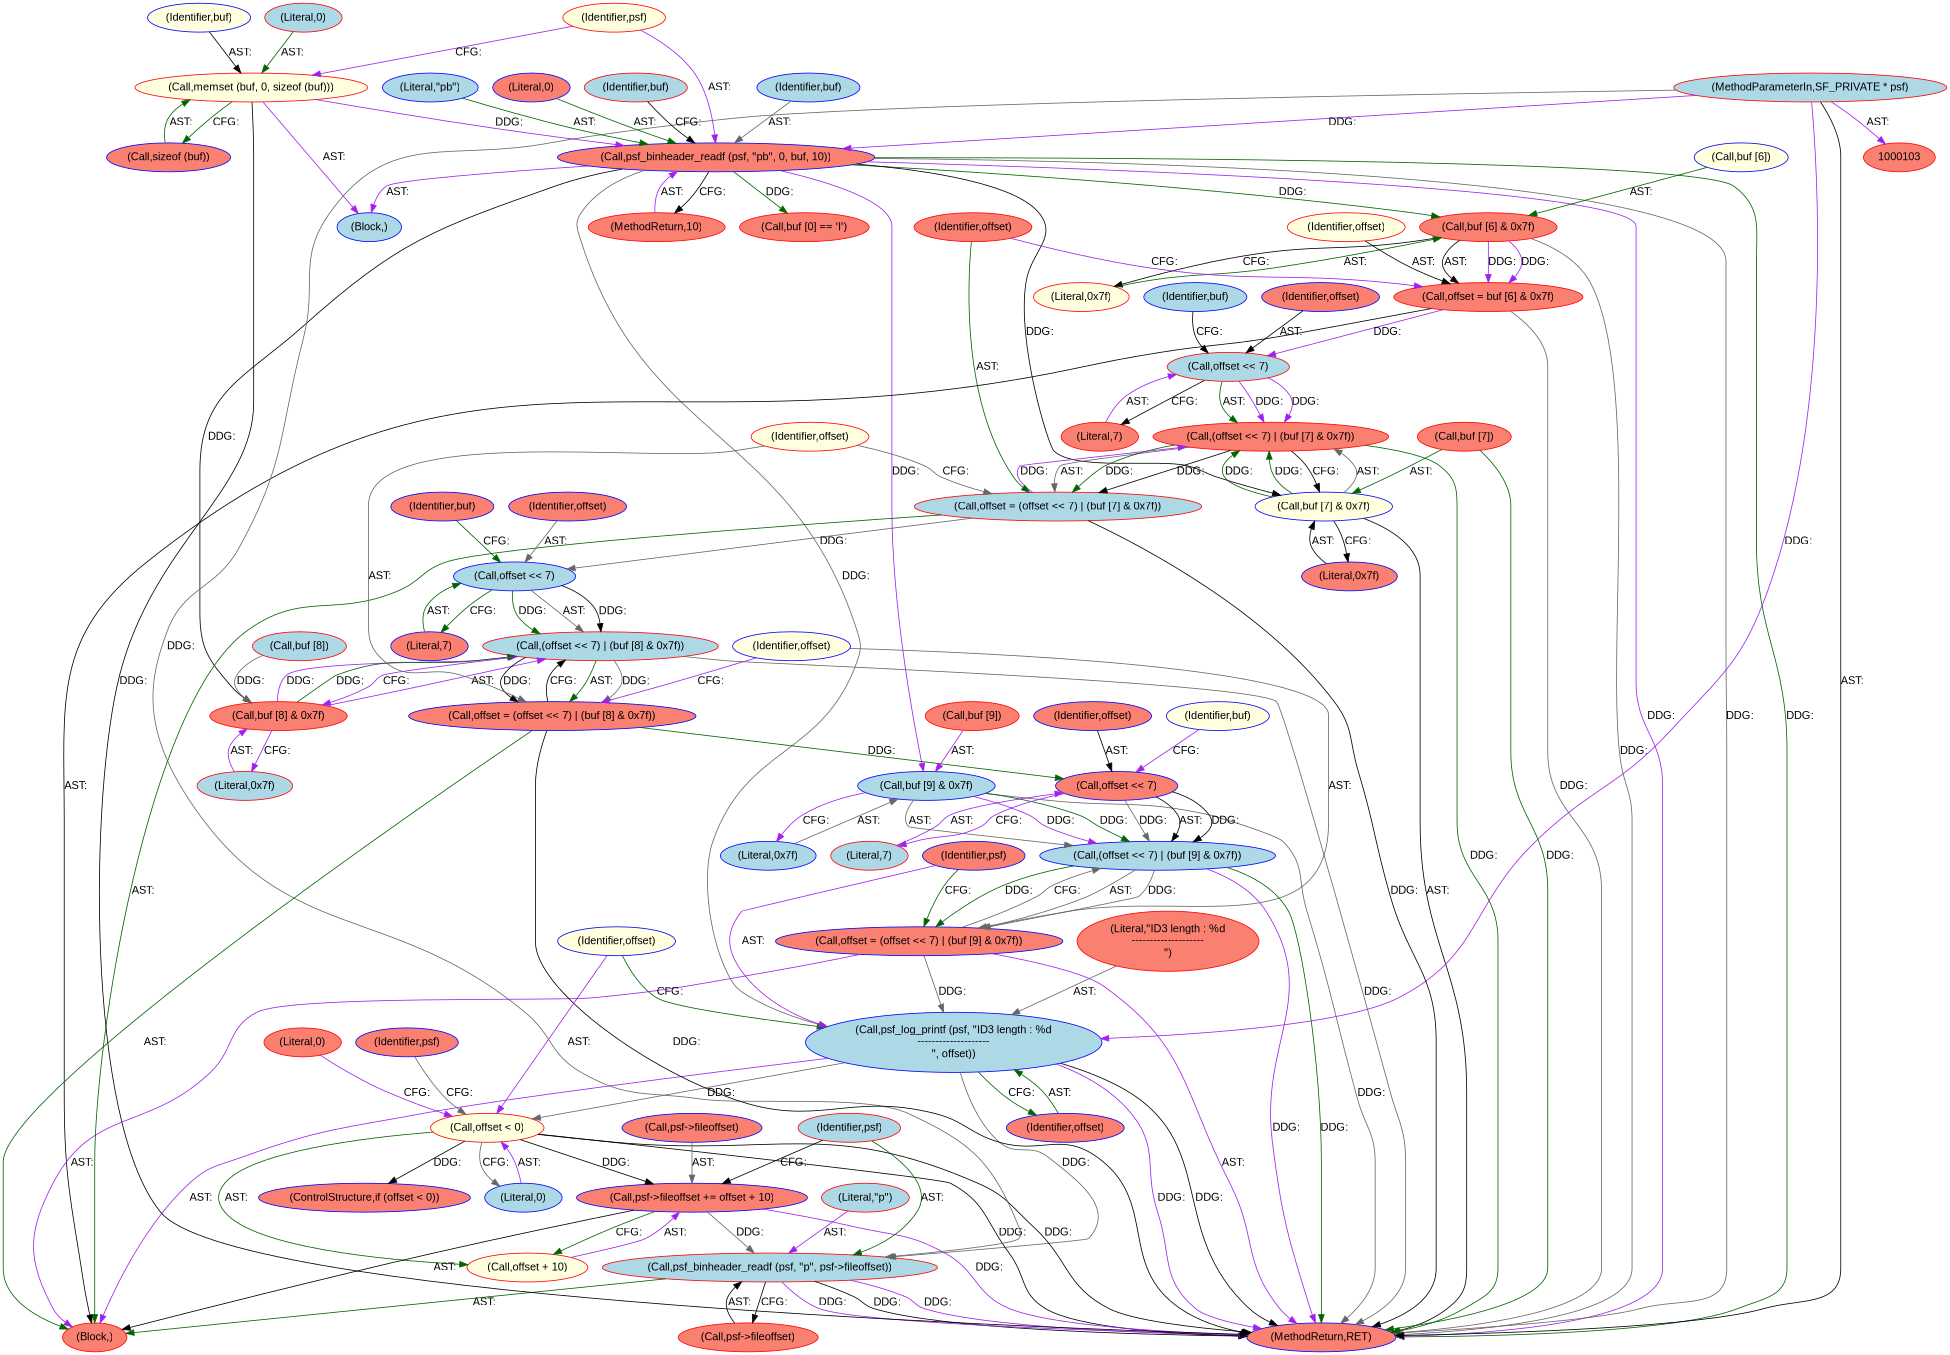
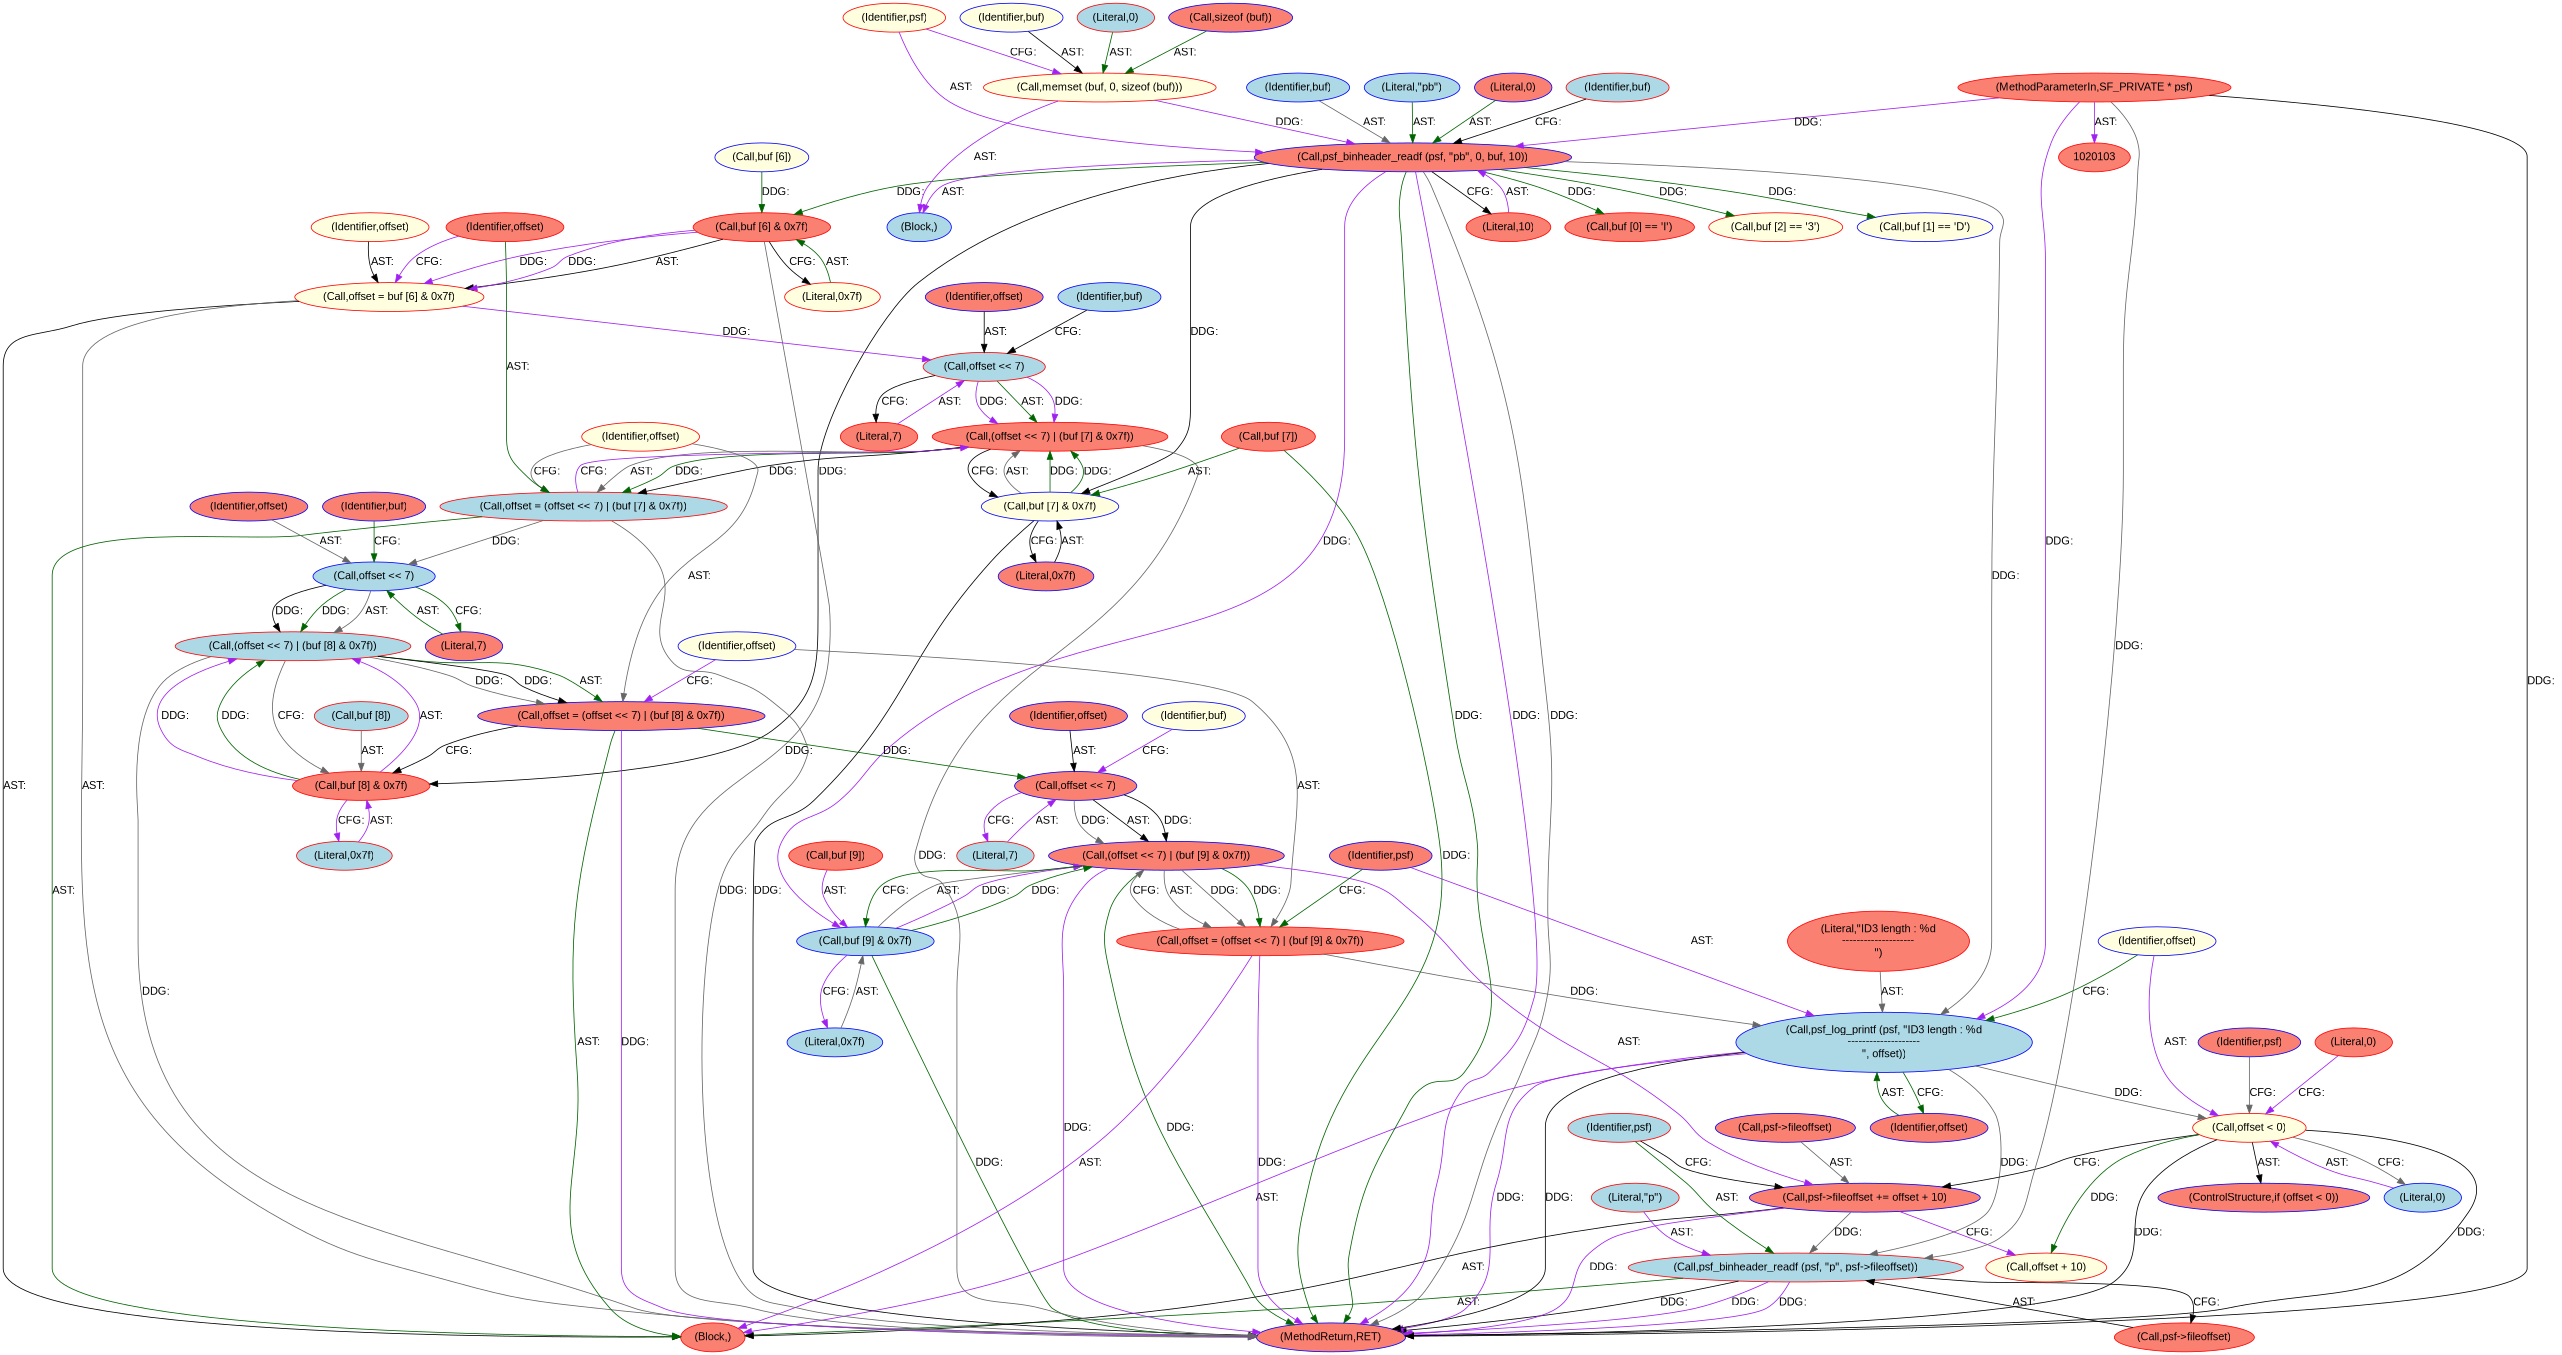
node "(MethodParameterIn,SF_PRIVATE * psf)": fillcolor lightblue -> salmon
edge "(Call,memset (buf, 0, sizeof (buf)))" -> "(Call,sizeof (buf))": removed, label "CFG:"
node "1000103": label "1000103" -> "1020103"
edge "(Call,buf [6])" -> "(Call,buf [6] & 0x7f)": label "AST: " -> "DDG: "
node "(MethodReturn,10)": label "(MethodReturn,10)" -> "(Literal,10)"
node "(Call,buf [2] == '3')": added
node "(Call,buf [1] == 'D')": added
node "(Call,offset = buf [6] & 0x7f)": fillcolor salmon -> lightyellow
edge "(Call,offset = (offset << 7) | (buf [7] & 0x7f))" -> "(Call,(offset << 7) | (buf [7] & 0x7f))": label "DDG: " -> "CFG: "
edge "(Call,(offset << 7) | (buf [8] & 0x7f))" -> "(Call,buf [8] & 0x7f)": color purple -> gray40
edge "(Call,buf [8])" -> "(Call,buf [8] & 0x7f)": label "DDG: " -> "AST: "
edge "(Call,offset = (offset << 7) | (buf [8] & 0x7f))" -> "(Call,(offset << 7) | (buf [8] & 0x7f))": now "(Call,offset = (offset << 7) | (buf [8] & 0x7f))" -> "(Call,buf [8] & 0x7f)"
edge "(MethodParameterIn,SF_PRIVATE * psf)" -> "(MethodReturn,RET)": label "AST: " -> "DDG: "
edge "(Call,offset = buf [6] & 0x7f)" -> "(MethodReturn,RET)": label "DDG: " -> "AST: "
node "(Call,(offset << 7) | (buf [9] & 0x7f))": fillcolor lightblue -> salmon
edge "(Call,(offset << 7) | (buf [9] & 0x7f))" -> "(Call,buf [9] & 0x7f)": added, label "CFG:"
edge "(Call,offset = (offset << 7) | (buf [7] & 0x7f))" -> "(MethodReturn,RET)": color black -> gray40
edge "(Call,(offset << 7) | (buf [7] & 0x7f))" -> "(MethodReturn,RET)": color darkgreen -> gray40
edge "(Call,buf [7] & 0x7f)" -> "(MethodReturn,RET)": label "AST: " -> "DDG: "
edge "(Call,buf [9] & 0x7f)" -> "(MethodReturn,RET)": color gray40 -> darkgreen
node "(Call,offset = (offset << 7) | (buf [9] & 0x7f))": color blue -> red
edge "(Call,offset = (offset << 7) | (buf [8] & 0x7f))" -> "(MethodReturn,RET)": color black -> purple
edge "(Call,offset < 0)" -> "(ControlStructure,if (offset < 0))": label "DDG: " -> "AST: "
edge "(Call,offset < 0)" -> "(Call,psf->fileoffset += offset + 10)": label "DDG: " -> "CFG: "
edge "(Call,offset = (offset << 7) | (buf [9] & 0x7f))" -> "(MethodReturn,RET)": label "AST: " -> "DDG: "
edge "(Call,memset (buf, 0, sizeof (buf)))" -> "(MethodReturn,RET)": removed, label "DDG:"
edge "(Call,offset < 0)" -> "(Call,offset + 10)": label "AST: " -> "DDG: "
edge "(Call,psf->fileoffset += offset + 10)" -> "(Call,offset + 10)": color darkgreen -> purple
edge "(Call,offset + 10)" -> "(Call,psf->fileoffset += offset + 10)": now "(Call,(offset << 7) | (buf [9] & 0x7f))" -> "(Call,psf->fileoffset += offset + 10)"
